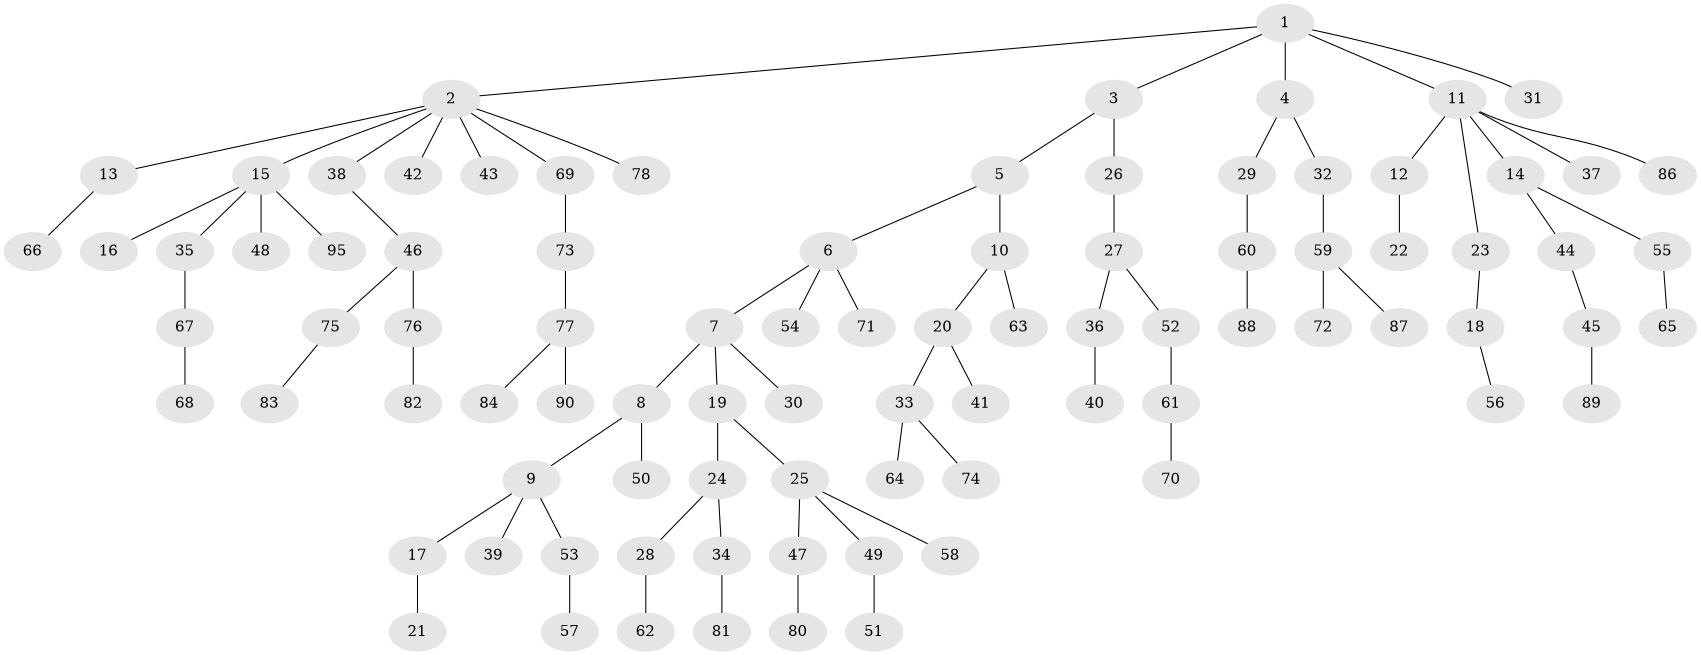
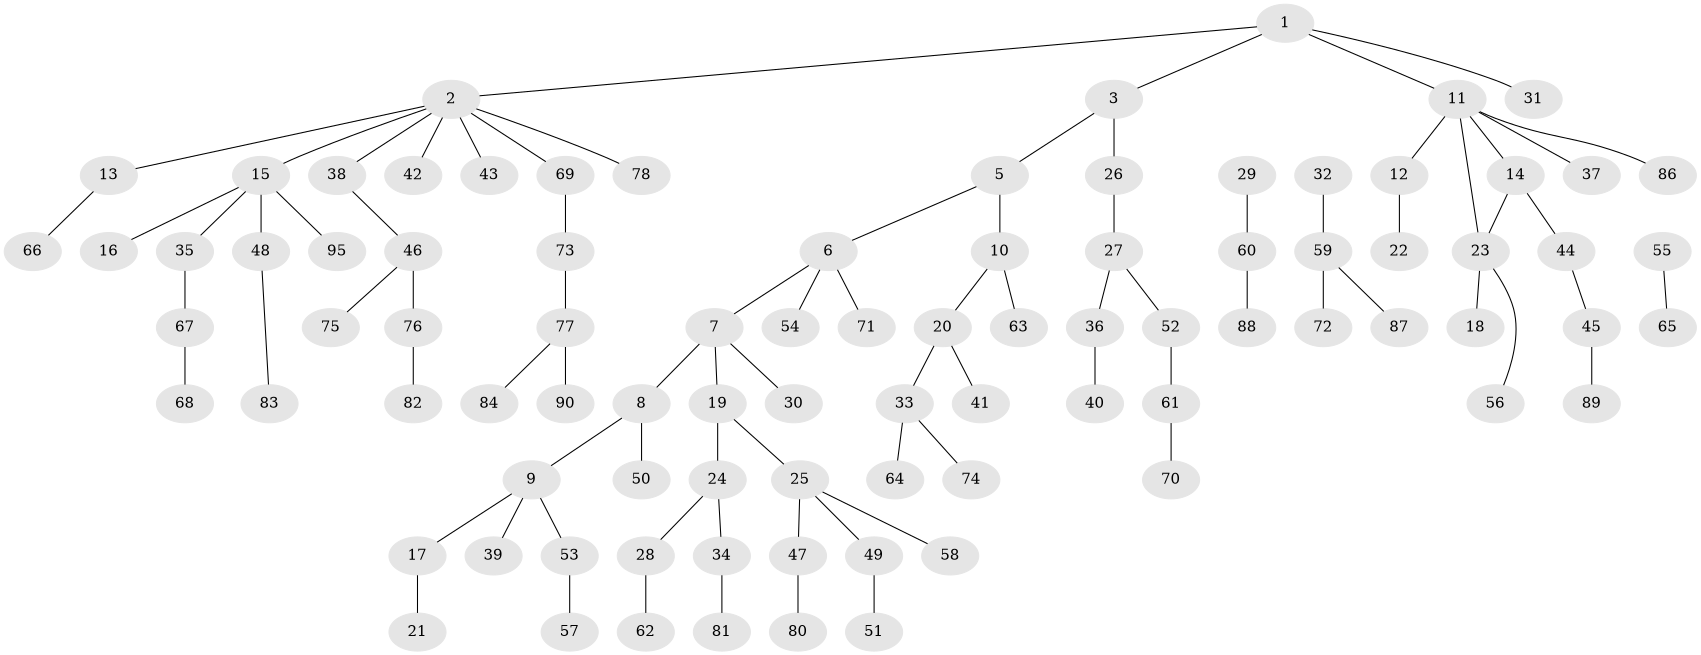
node "4": removed
edge "14" -- "55": now "14" -- "23"
edge "75" -- "83": now "48" -- "83"
edge "18" -- "56": now "23" -- "56"
